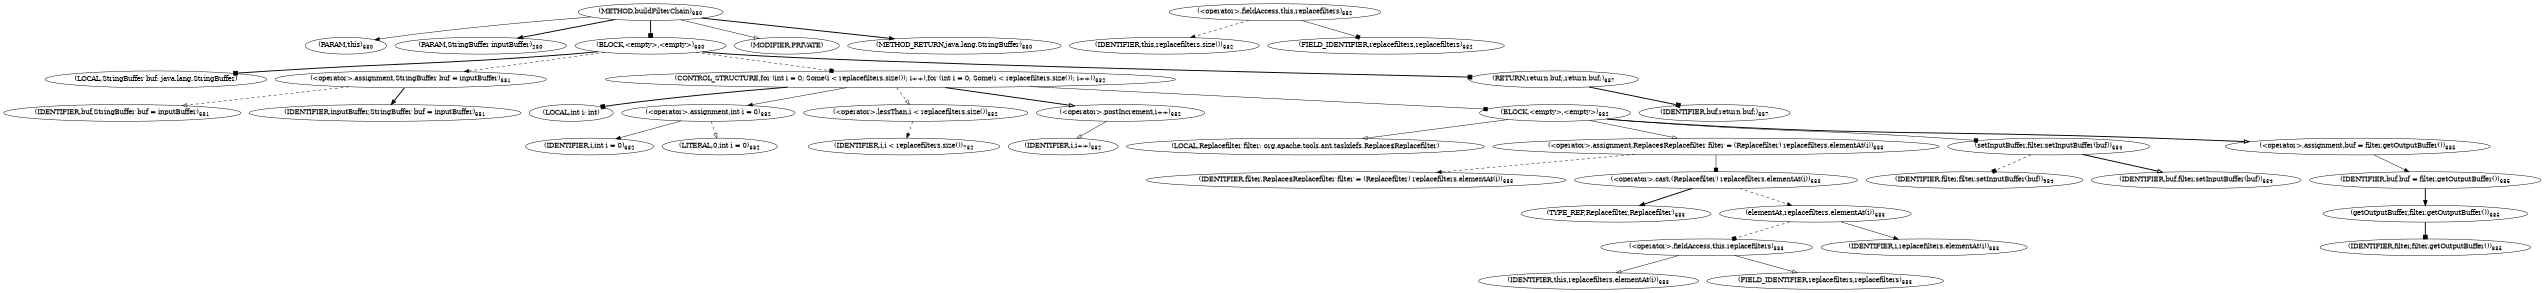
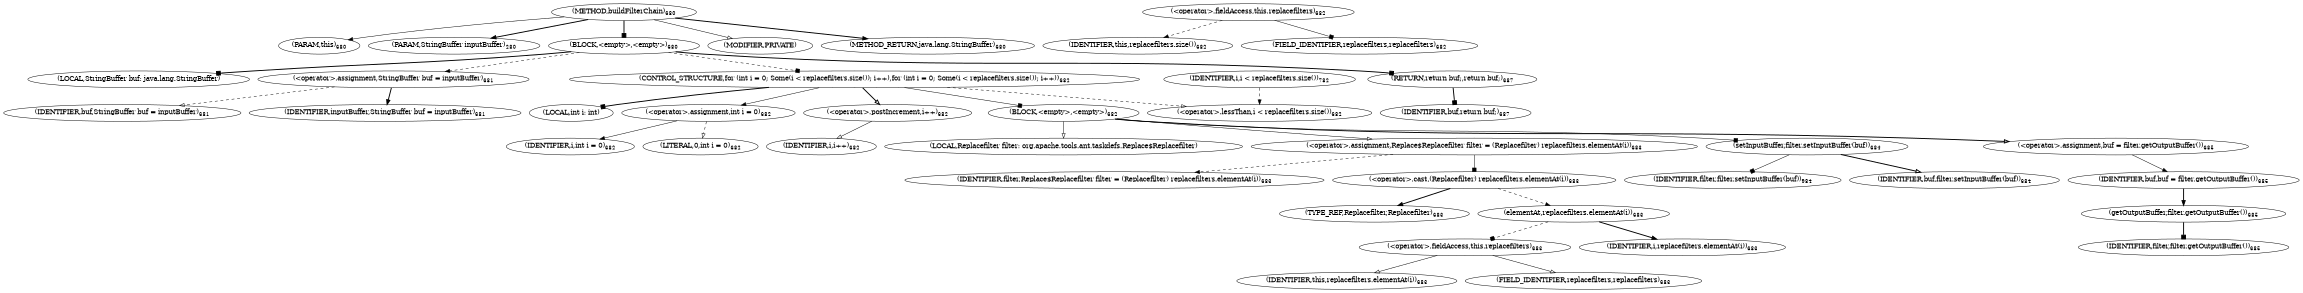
edge "(<operator>.lessThan,i < replacefilters.size())" -> "(IDENTIFIER,i,i < replacefilters.size())": reversed
edge "(setInputBuffer,filter.setInputBuffer(buf))" -> "(IDENTIFIER,filter,filter.setInputBuffer(buf))": style dashed -> solid
edge "(elementAt,replacefilters.elementAt(i))" -> "(IDENTIFIER,i,replacefilters.elementAt(i))": style solid -> bold
